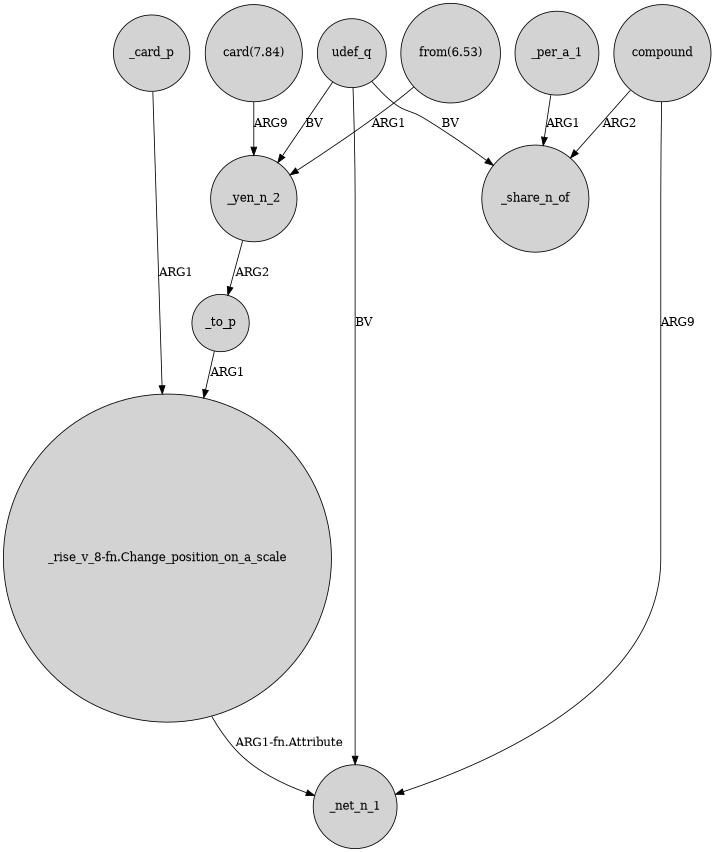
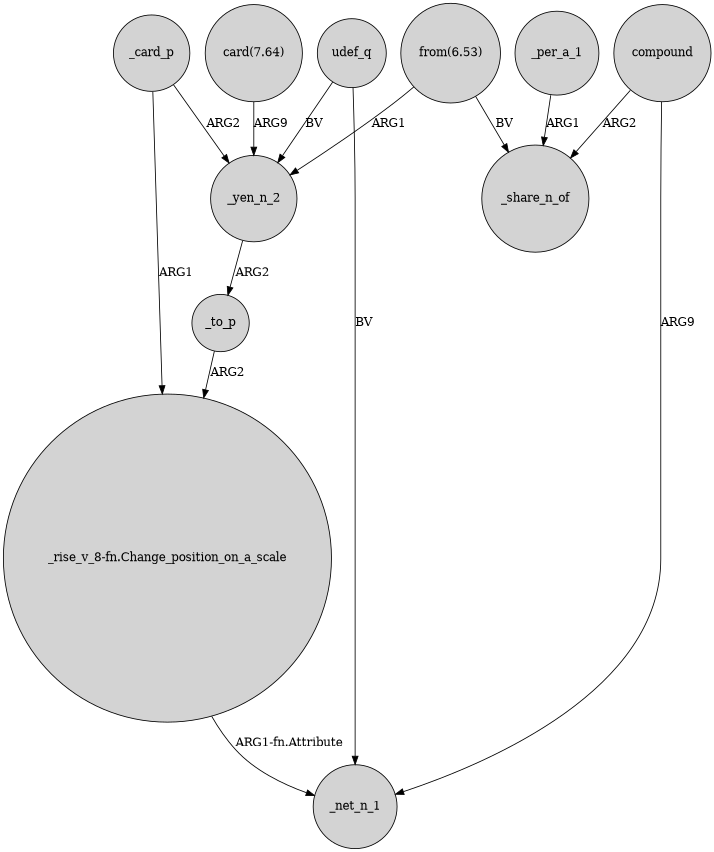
node "card(7.84)": label "card(7.84)" -> "card(7.64)"
edge "_card_p" -> "_yen_n_2": added, label "ARG2"
edge "udef_q" -> "_share_n_of": now "from(6.53)" -> "_share_n_of"
edge "_to_p" -> "_rise_v_8-fn.Change_position_on_a_scale": label "ARG1" -> "ARG2"
